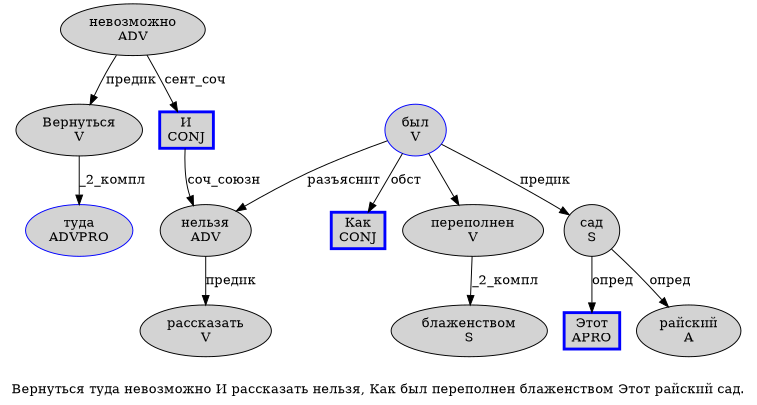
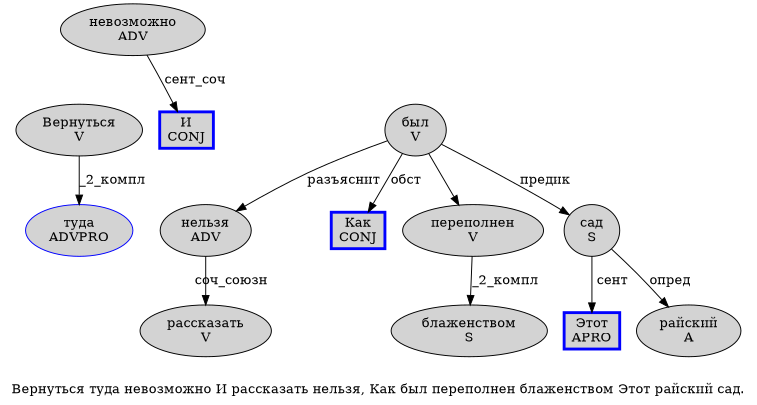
edge "невозможно ADV" -> "Вернуться V": removed, label "предик"
node "был V": color blue -> black
edge "И CONJ" -> "нельзя ADV": removed, label "соч_союзн"
edge "нельзя ADV" -> "рассказать V": label "предик" -> "соч_союзн"
edge "сад S" -> "Этот APRO": label "опред" -> "сент"
